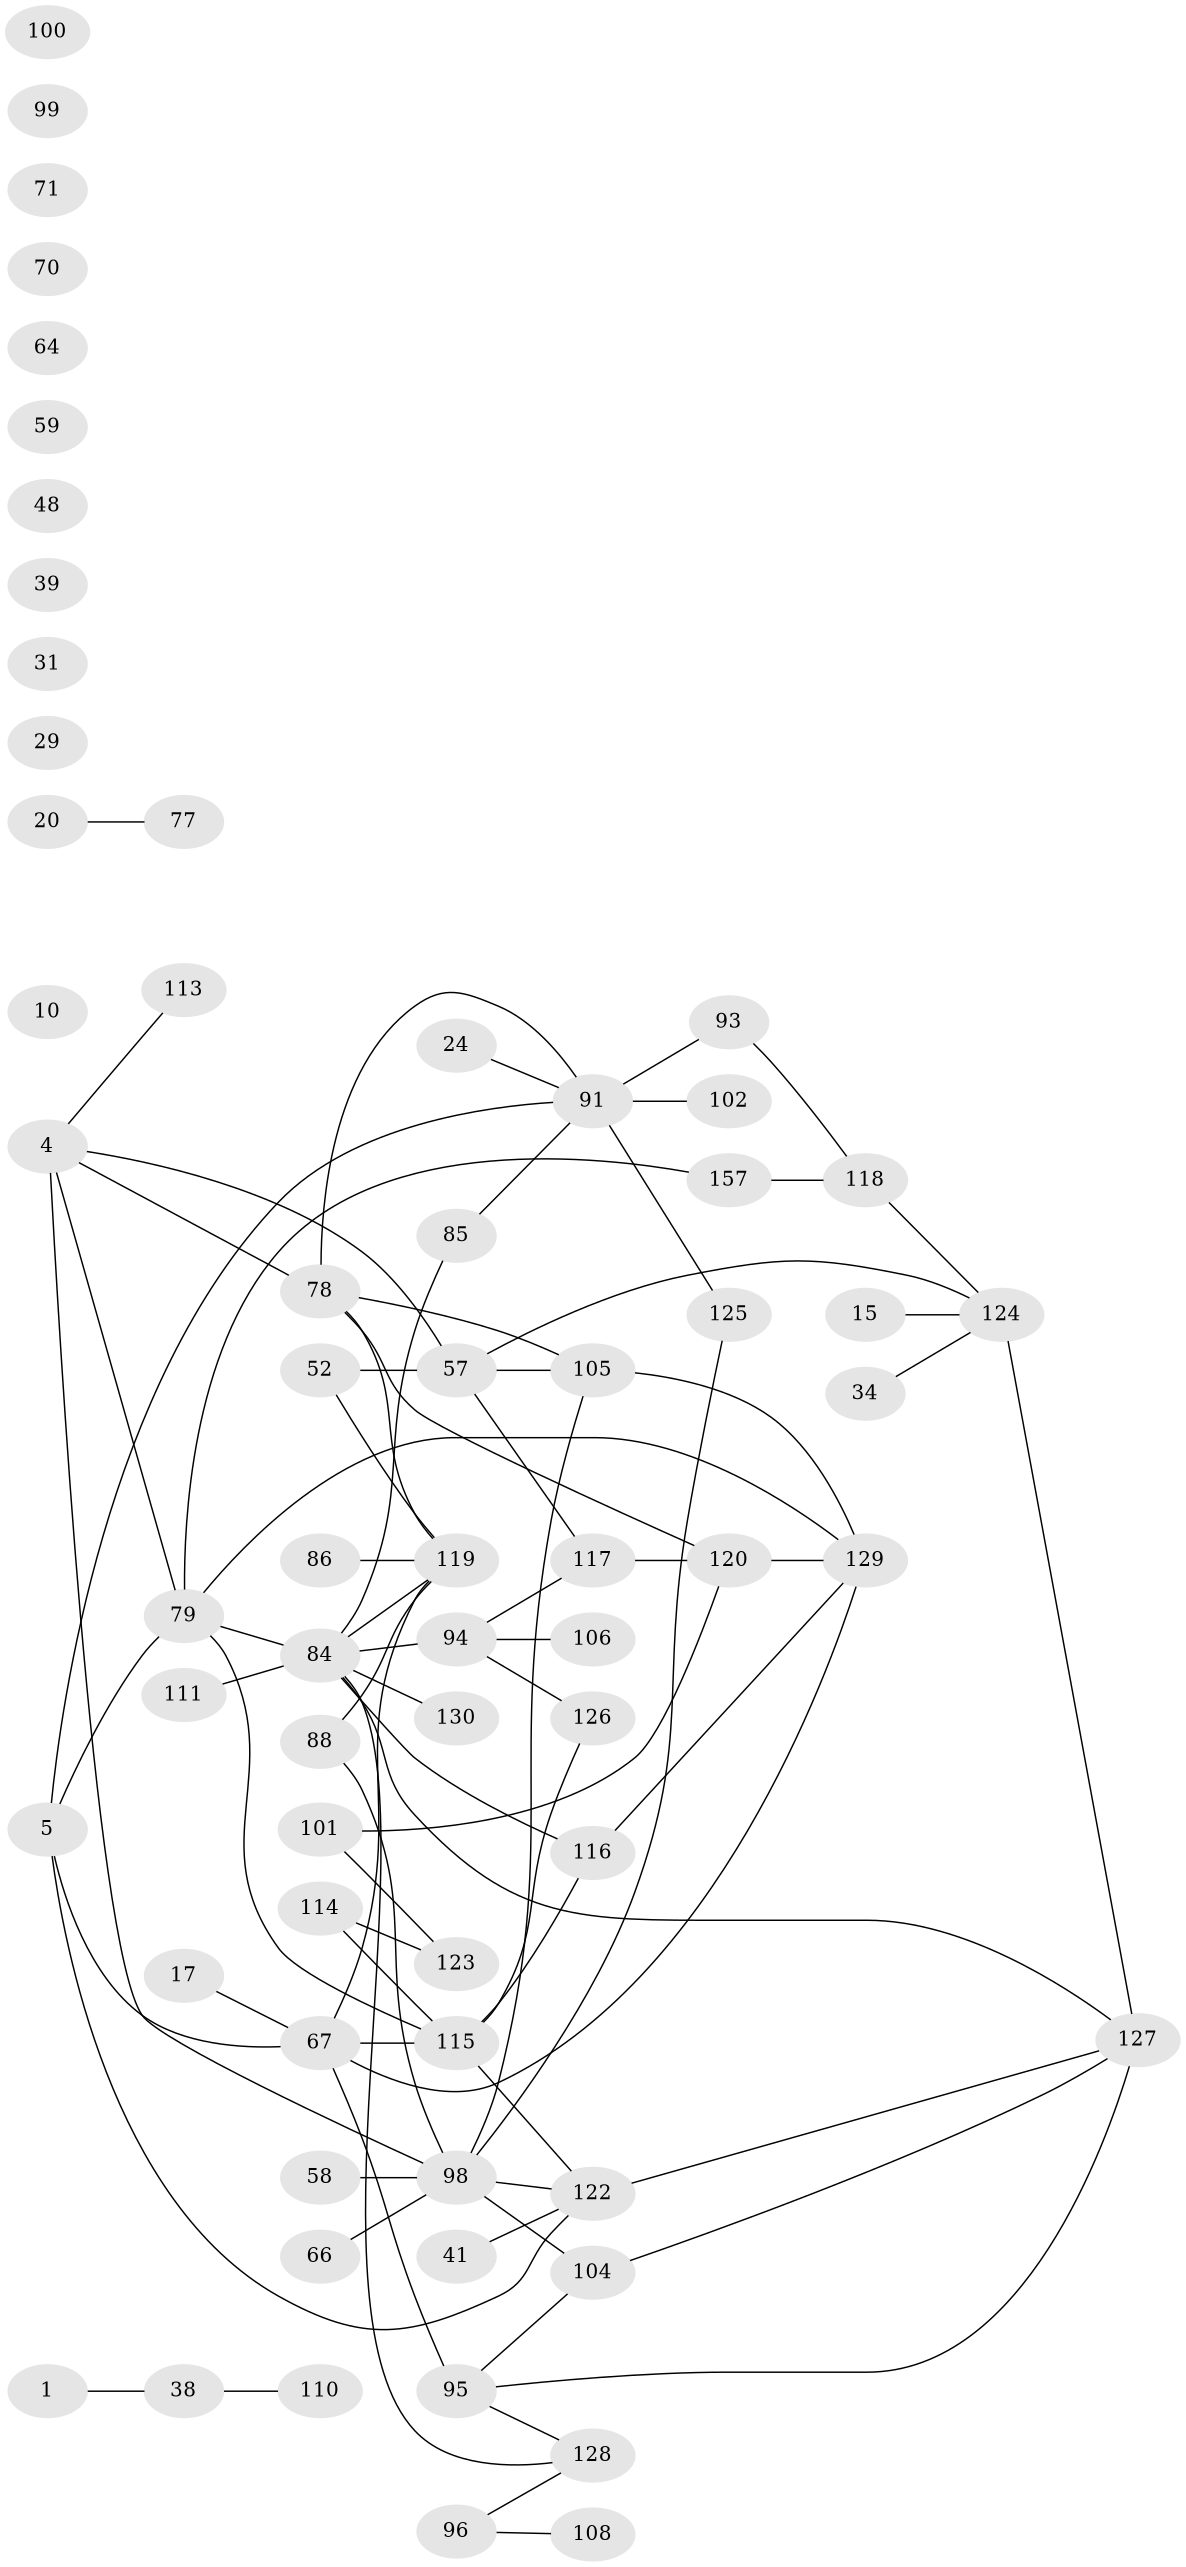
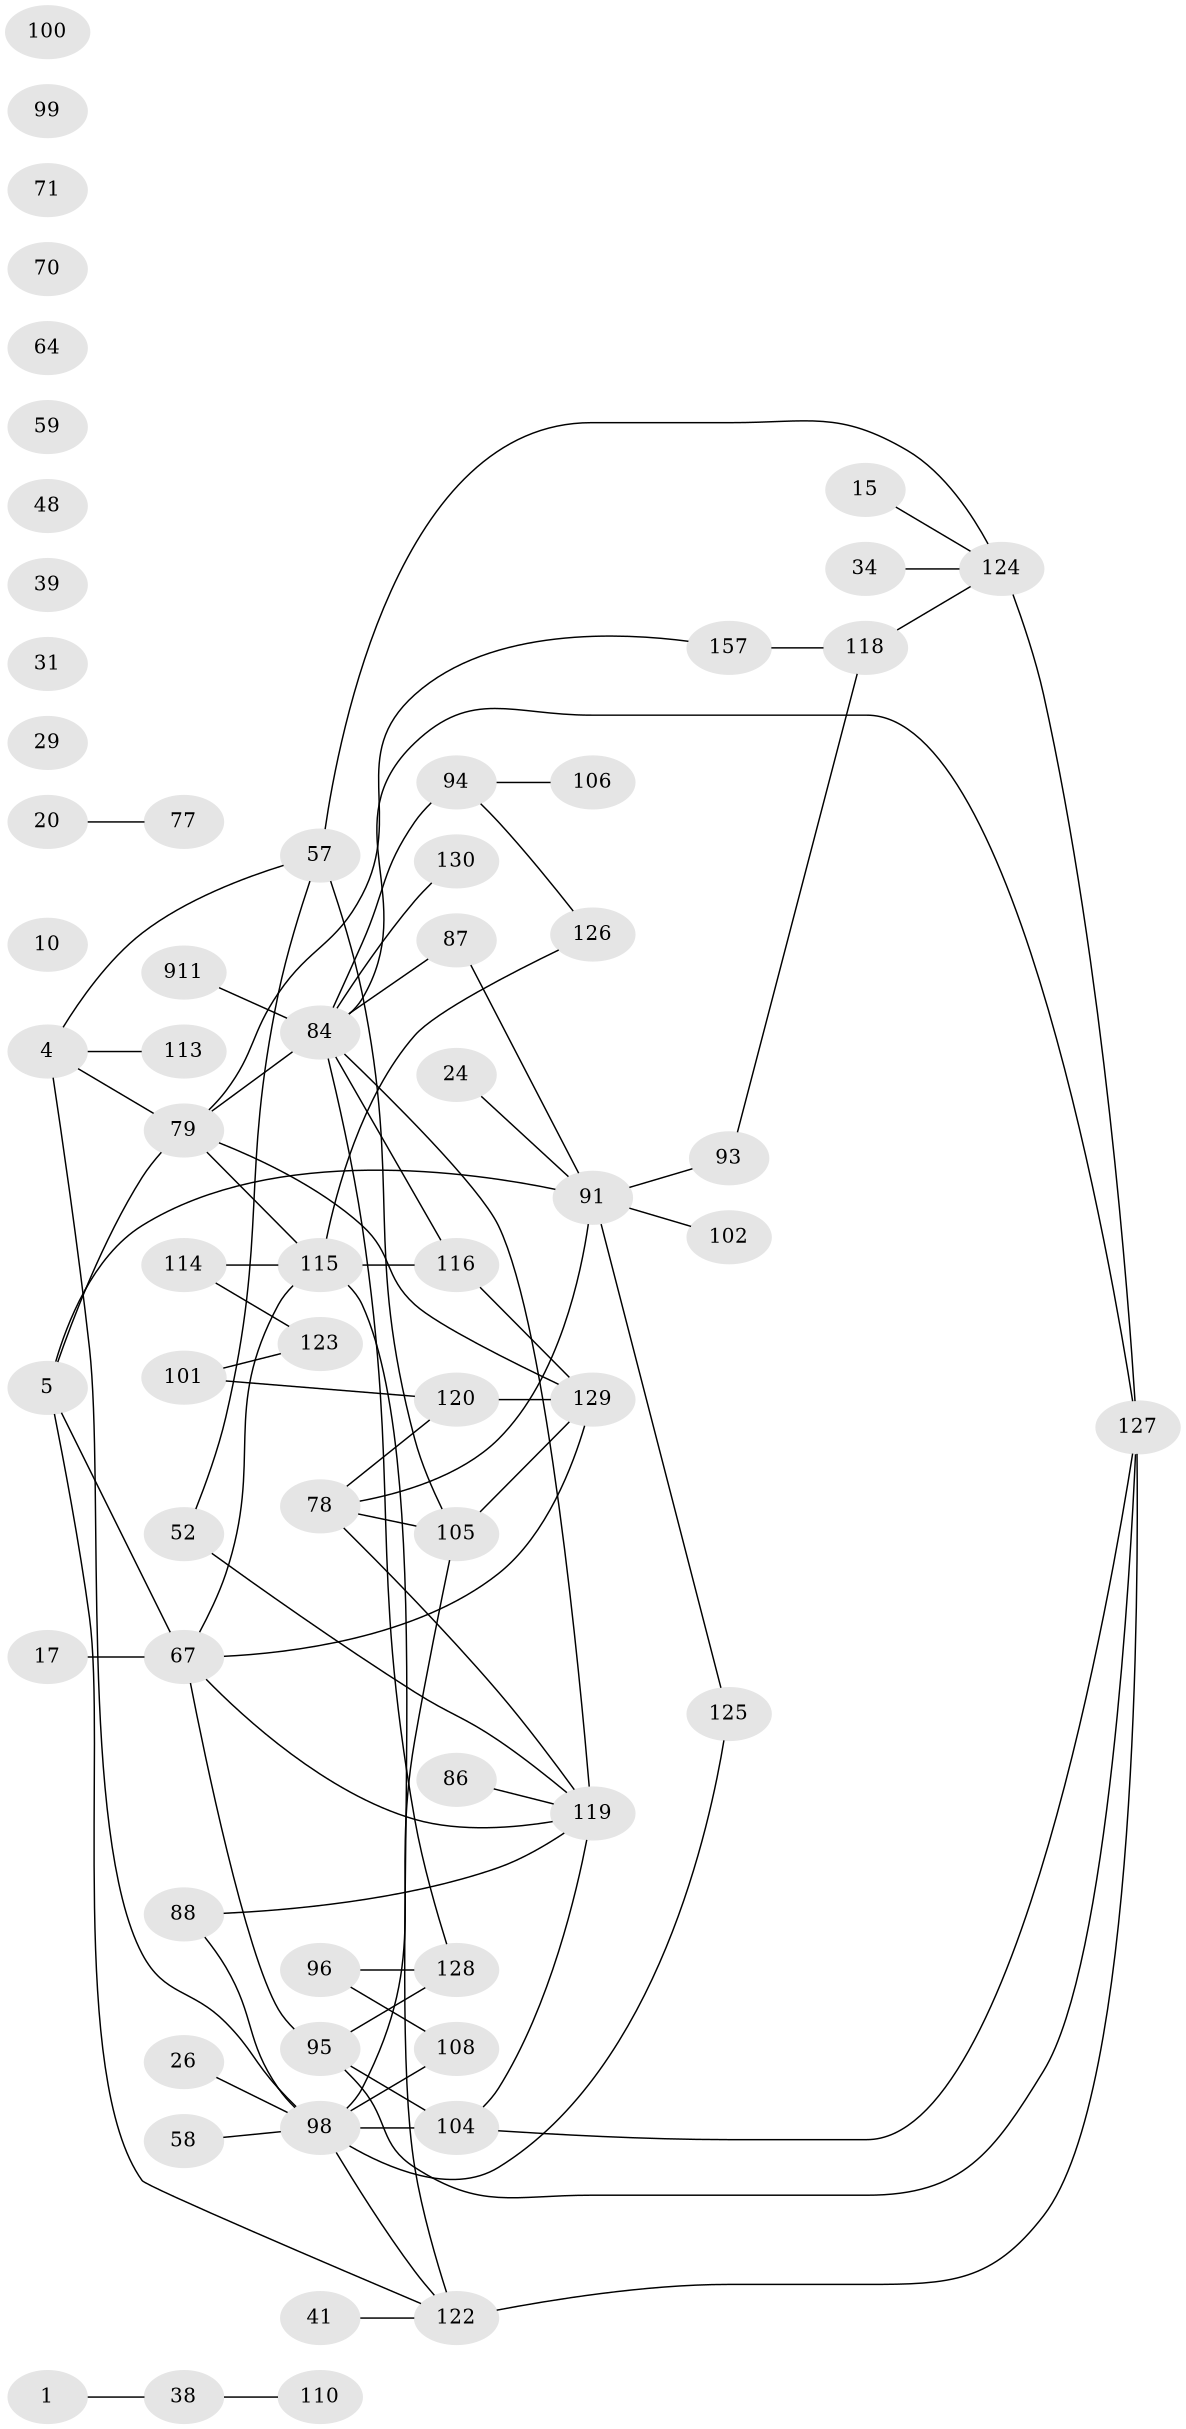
edge "4" -- "78": removed
node "85": label "85" -> "87"
node "117": removed
node "111": label "111" -> "911"
edge "119" -- "104": added
edge "108" -- "98": added
node "66": label "66" -> "26"
